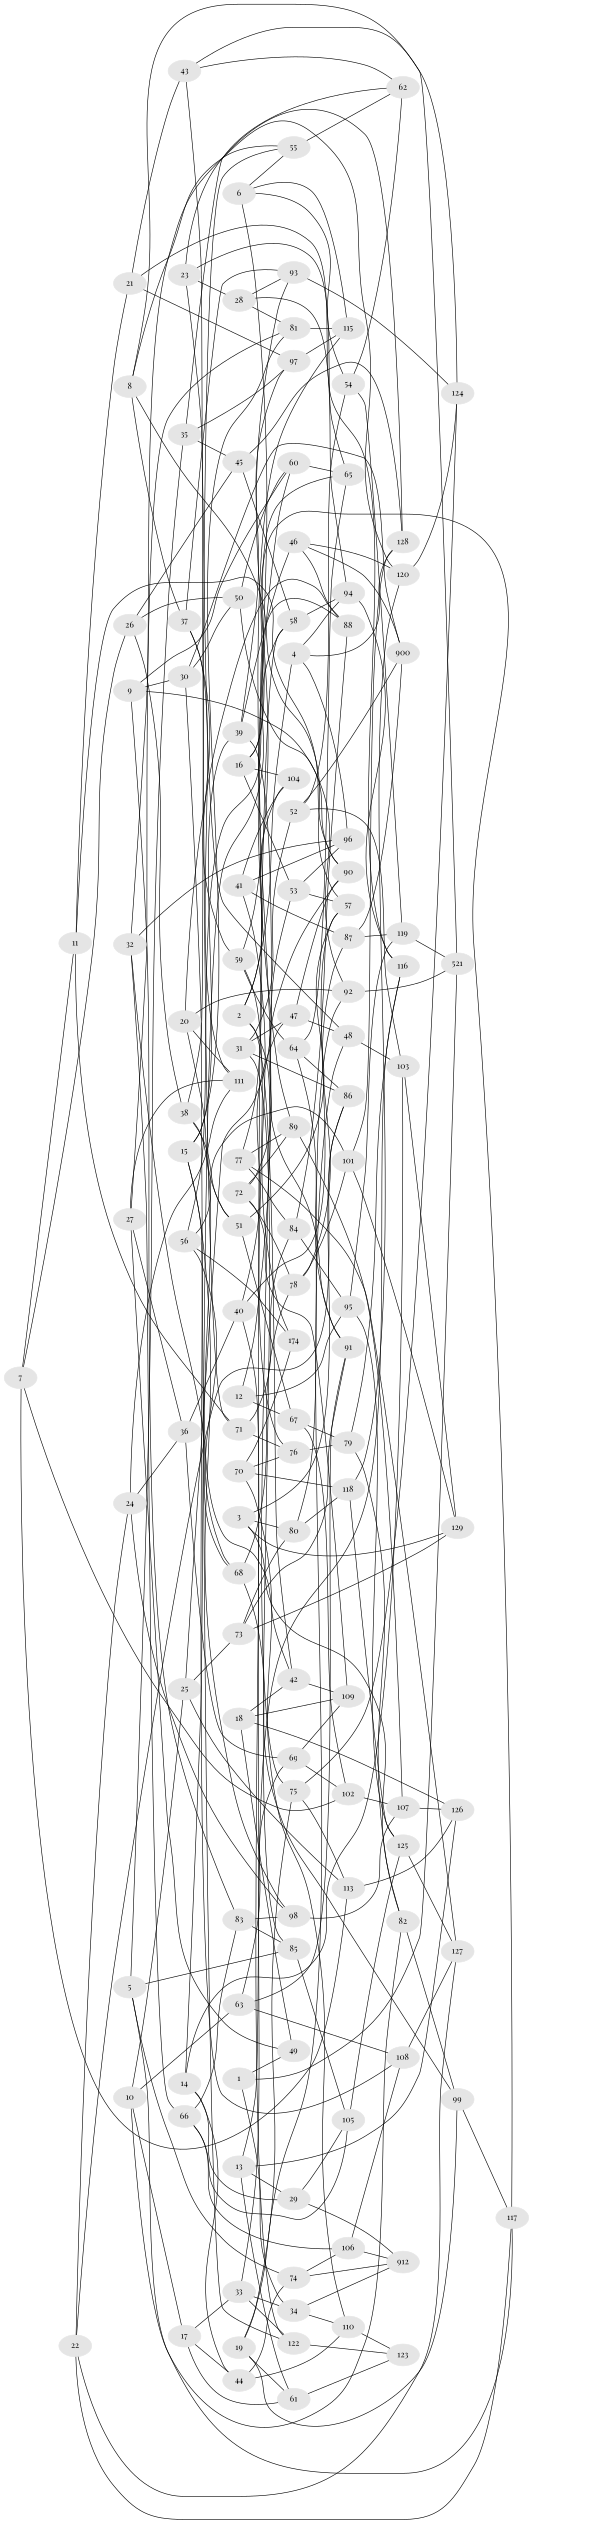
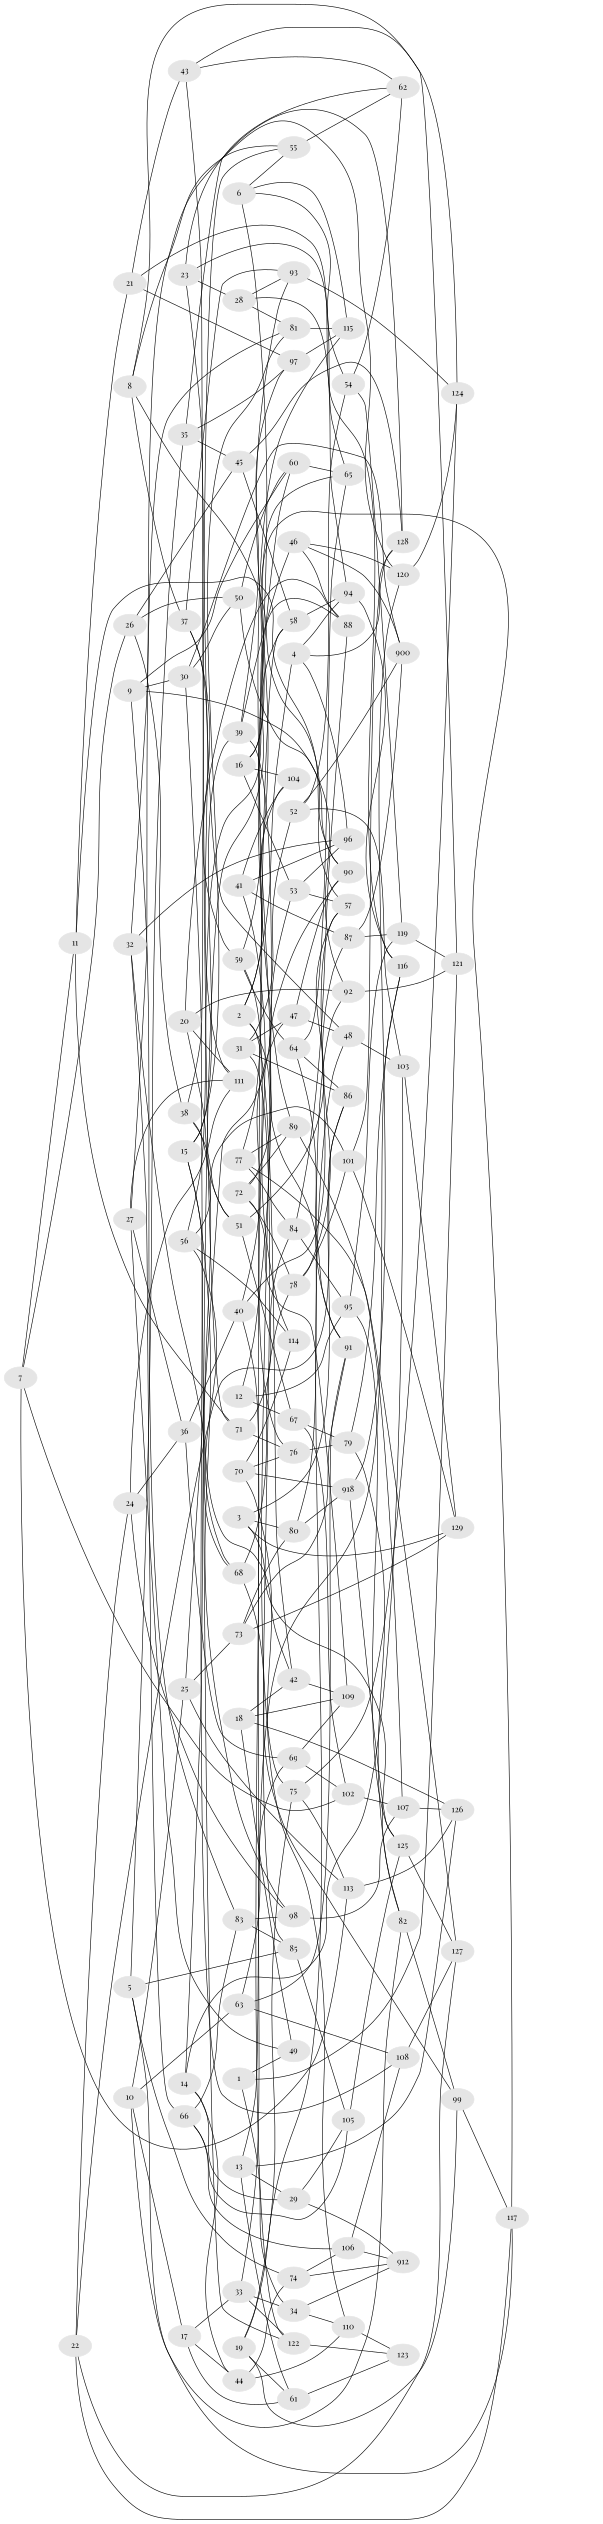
node "521": label "521" -> "121"
node "174": label "174" -> "114"
node "118": label "118" -> "918"
